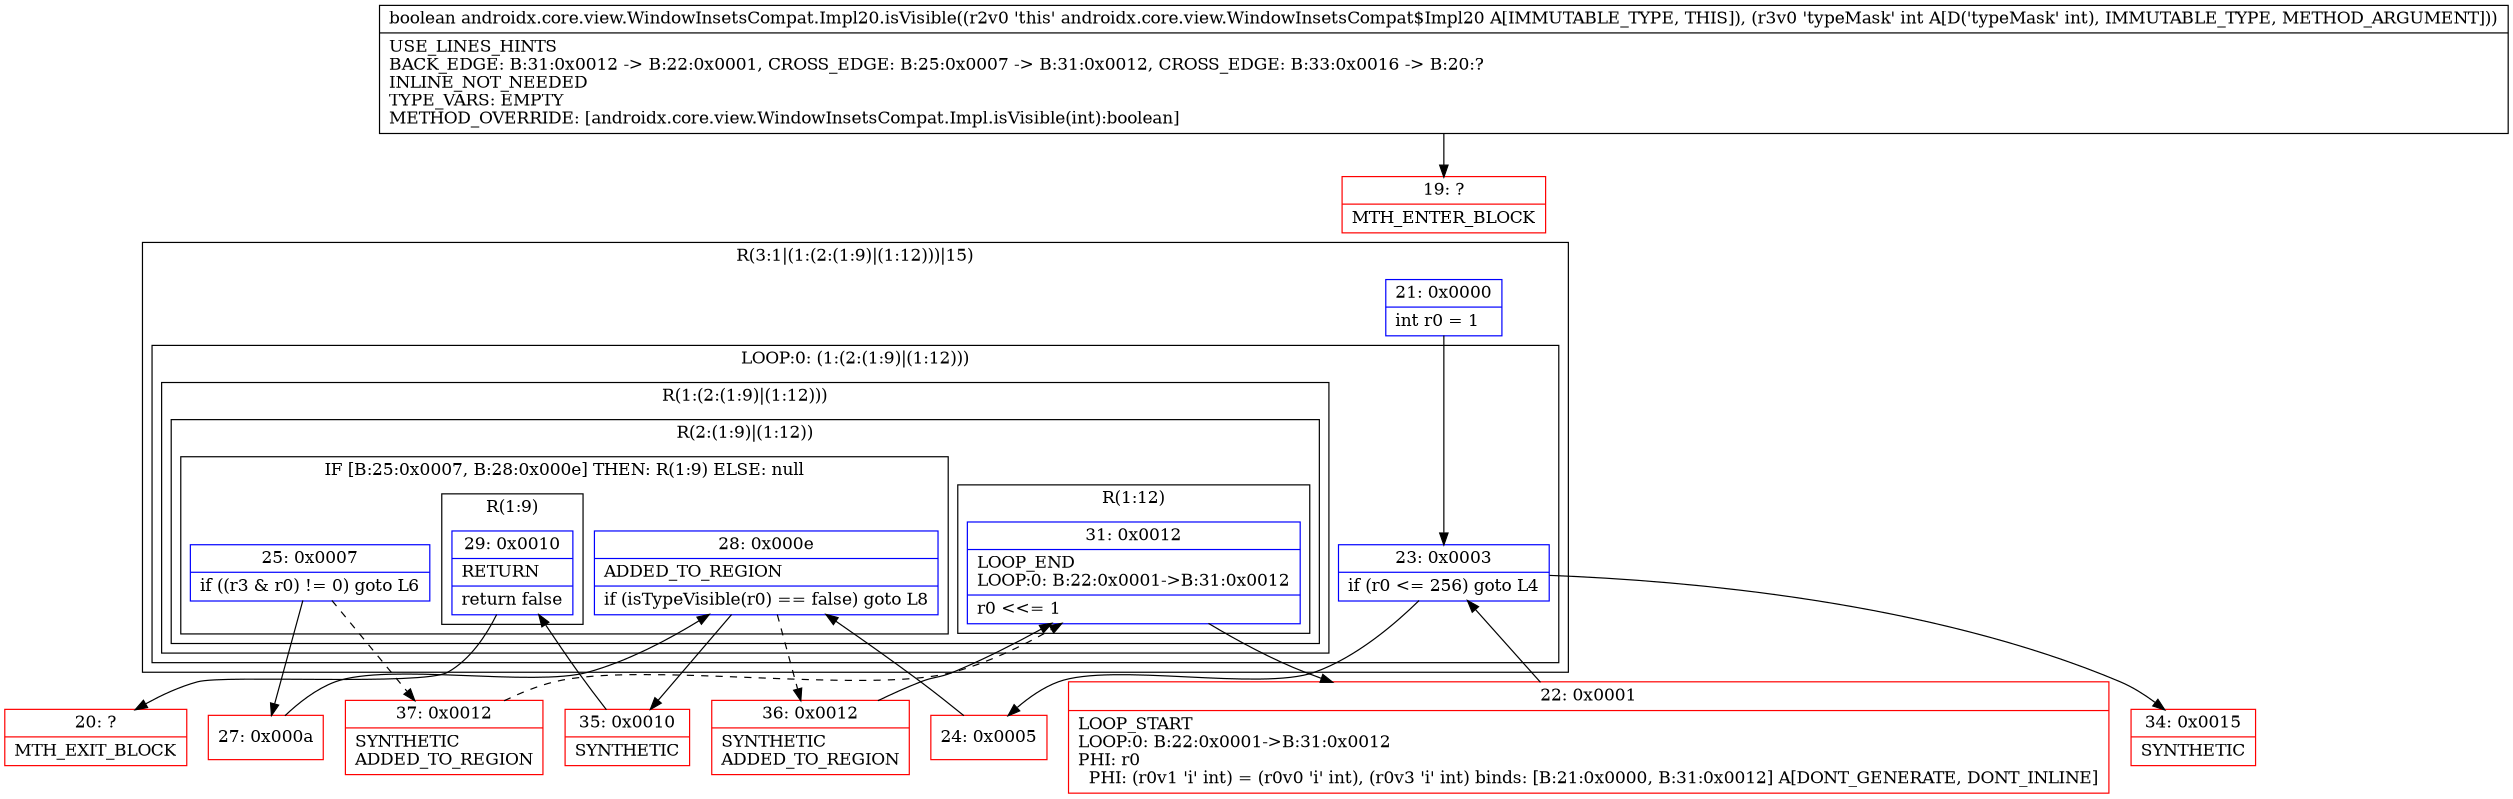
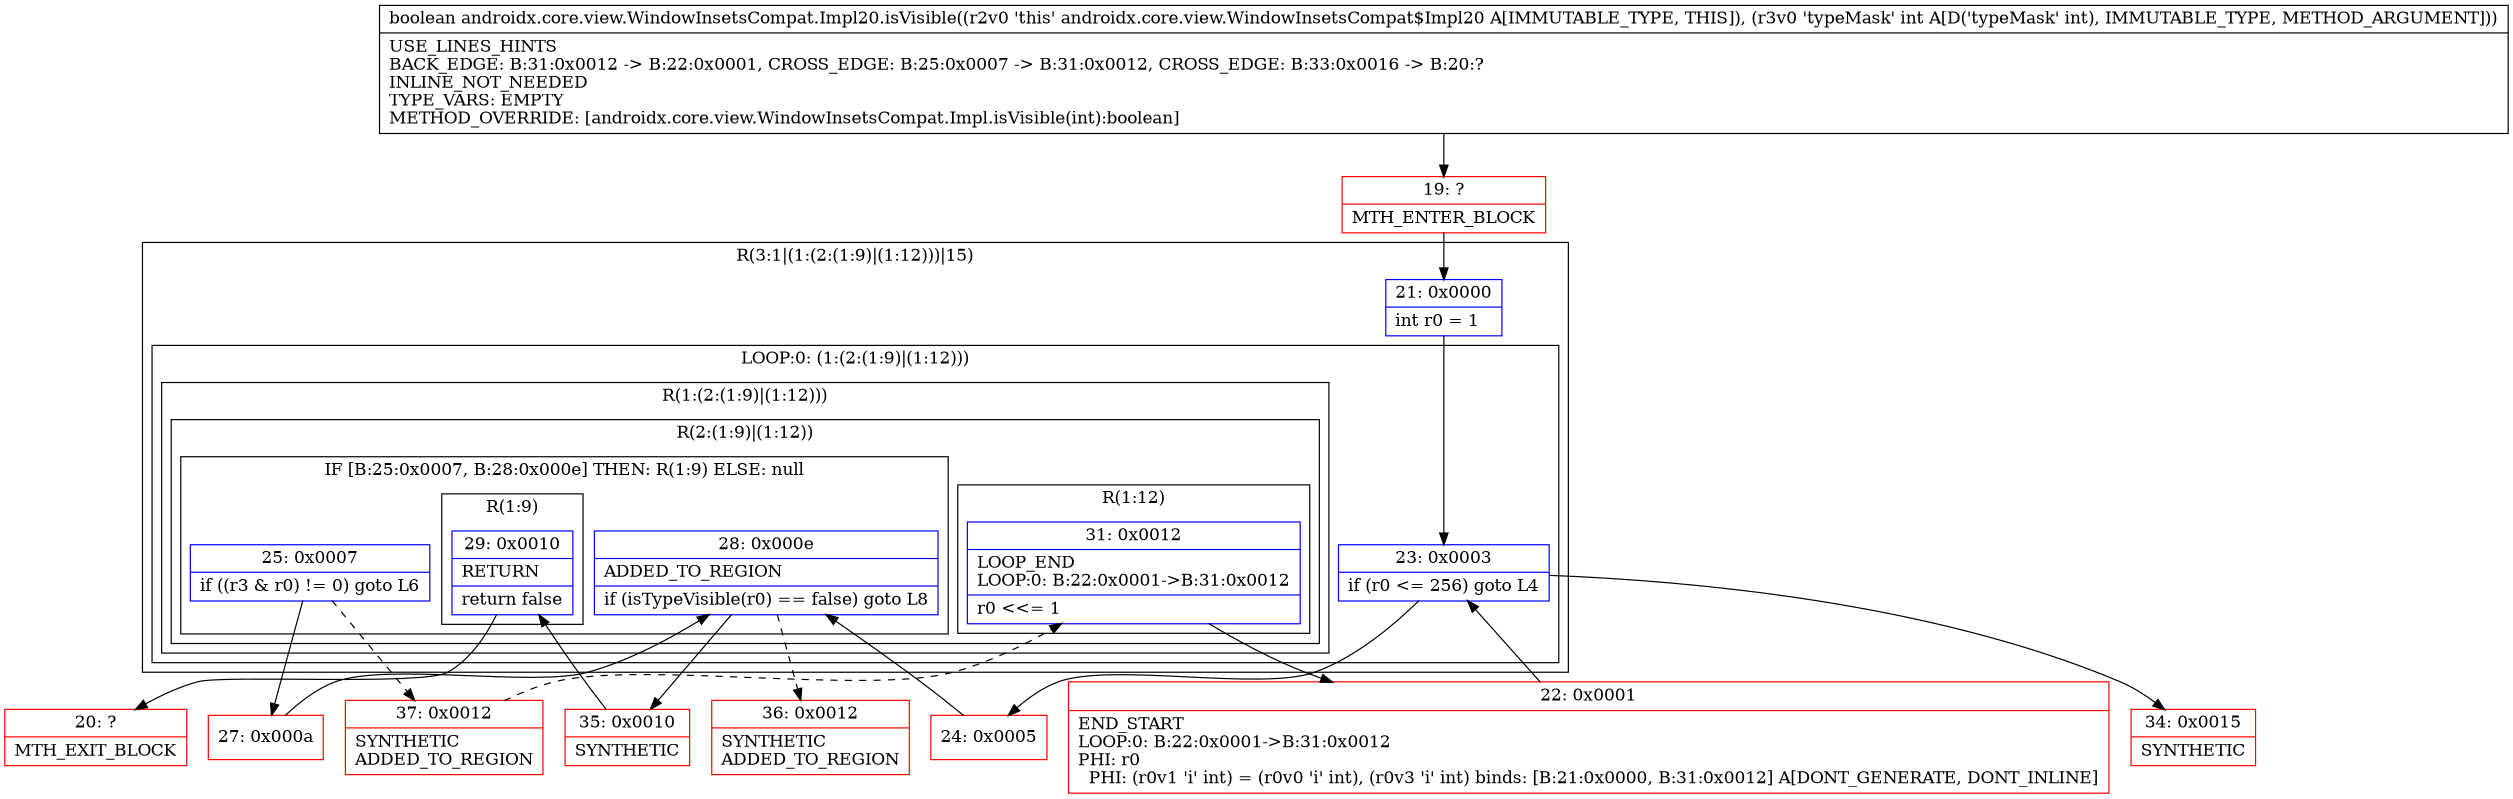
edge "19: ?" -> "21: 0x0000": added
edge "36: 0x0012" -> "31: 0x0012": removed
node "22: 0x0001": text "LOOP_START" -> "END_START"
